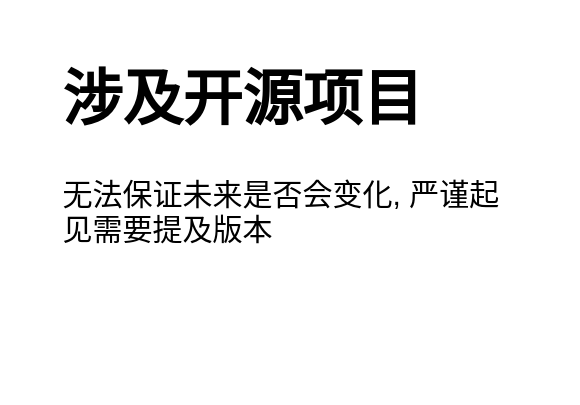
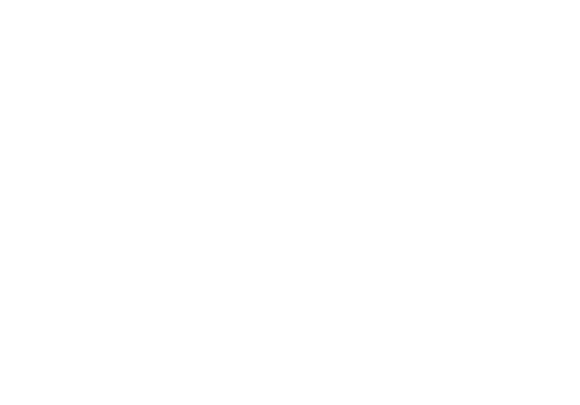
node "涉及开源项目无法保证未来是否会变化, 严谨起见需要提及版本": removed
